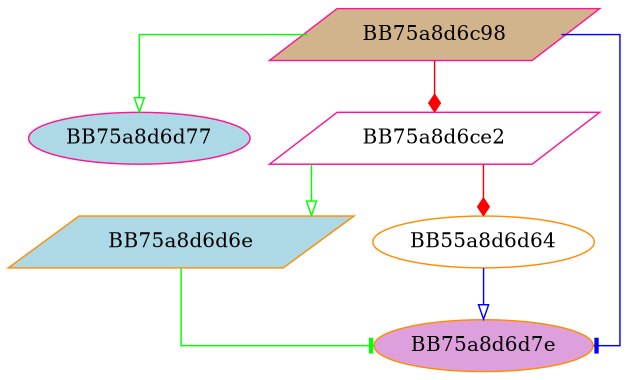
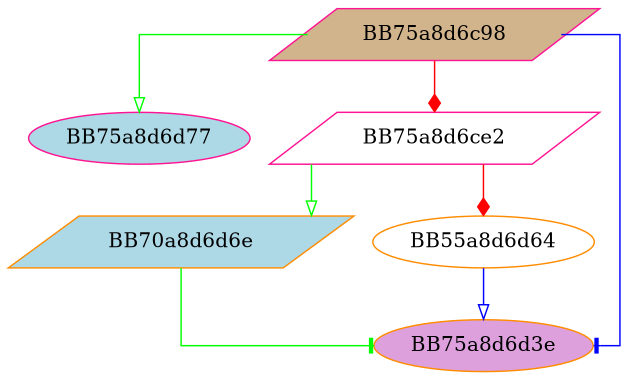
node "BB75a8d6d6e": label "BB75a8d6d6e" -> "BB70a8d6d6e"
node "BB75a8d6d7e": label "BB75a8d6d7e" -> "BB75a8d6d3e"
